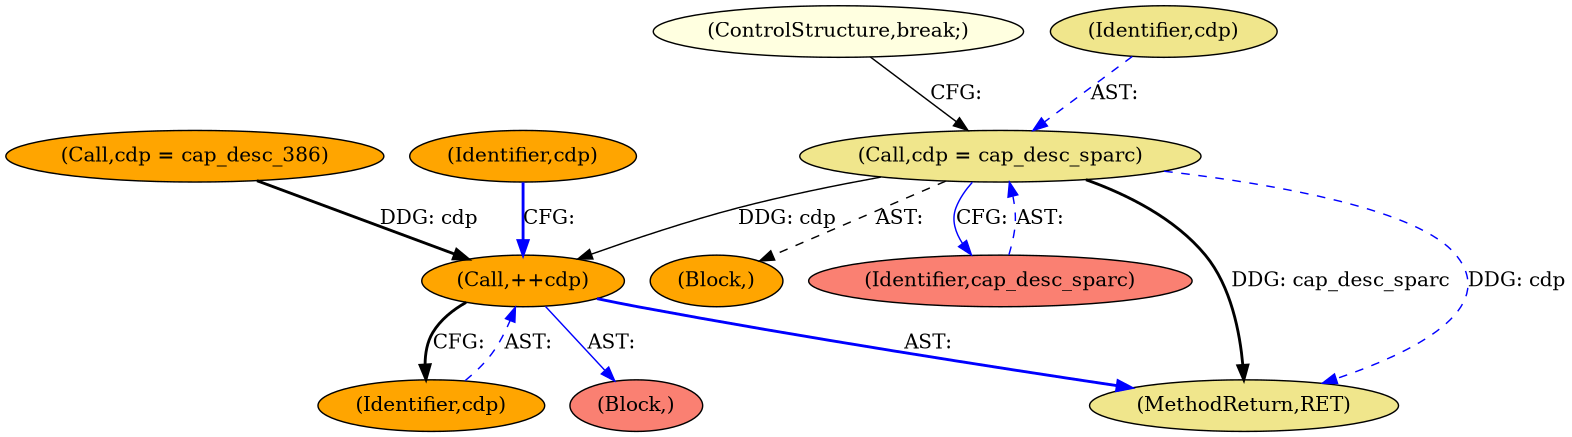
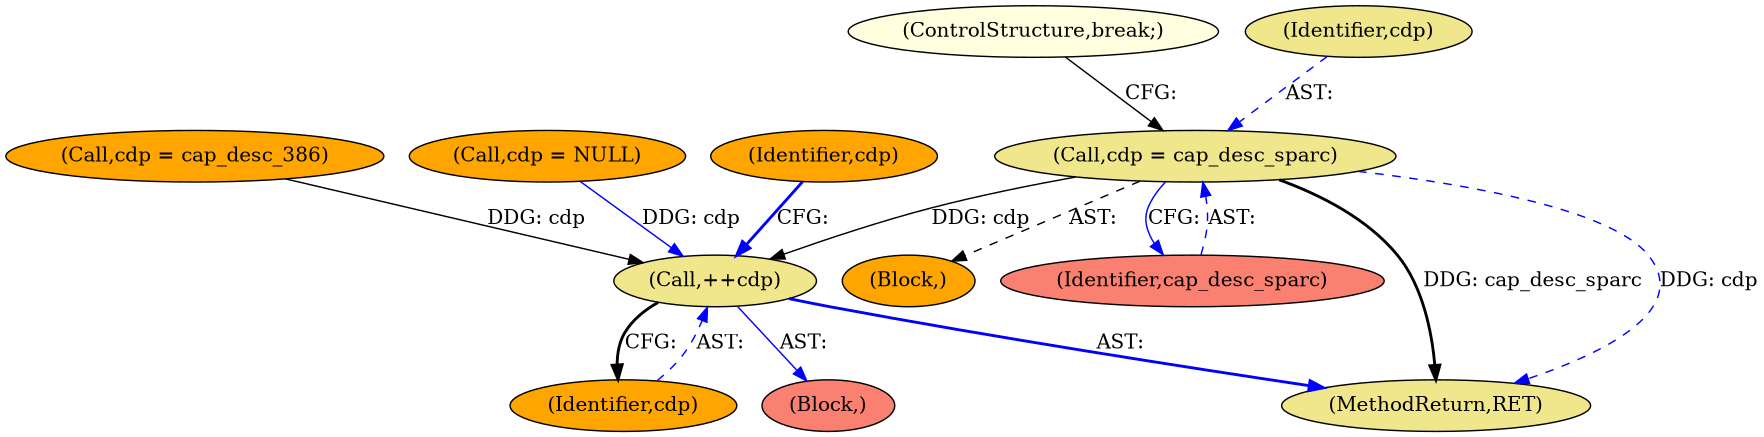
node "(Call,cdp = NULL)": added
edge "(Call,cdp = cap_desc_386)" -> "(Call,++cdp)": style bold -> solid
node "(Call,++cdp)": fillcolor orange -> khaki
